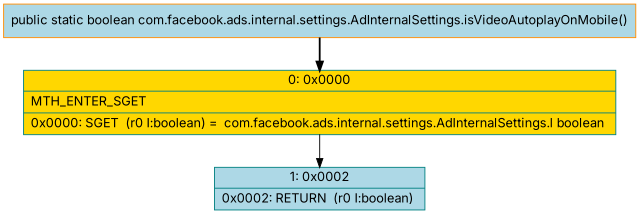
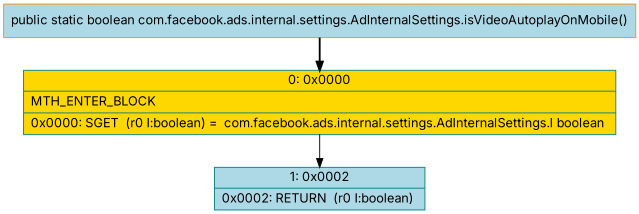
node "0: 0x0000": text "MTH_ENTER_SGET" -> "MTH_ENTER_BLOCK"
